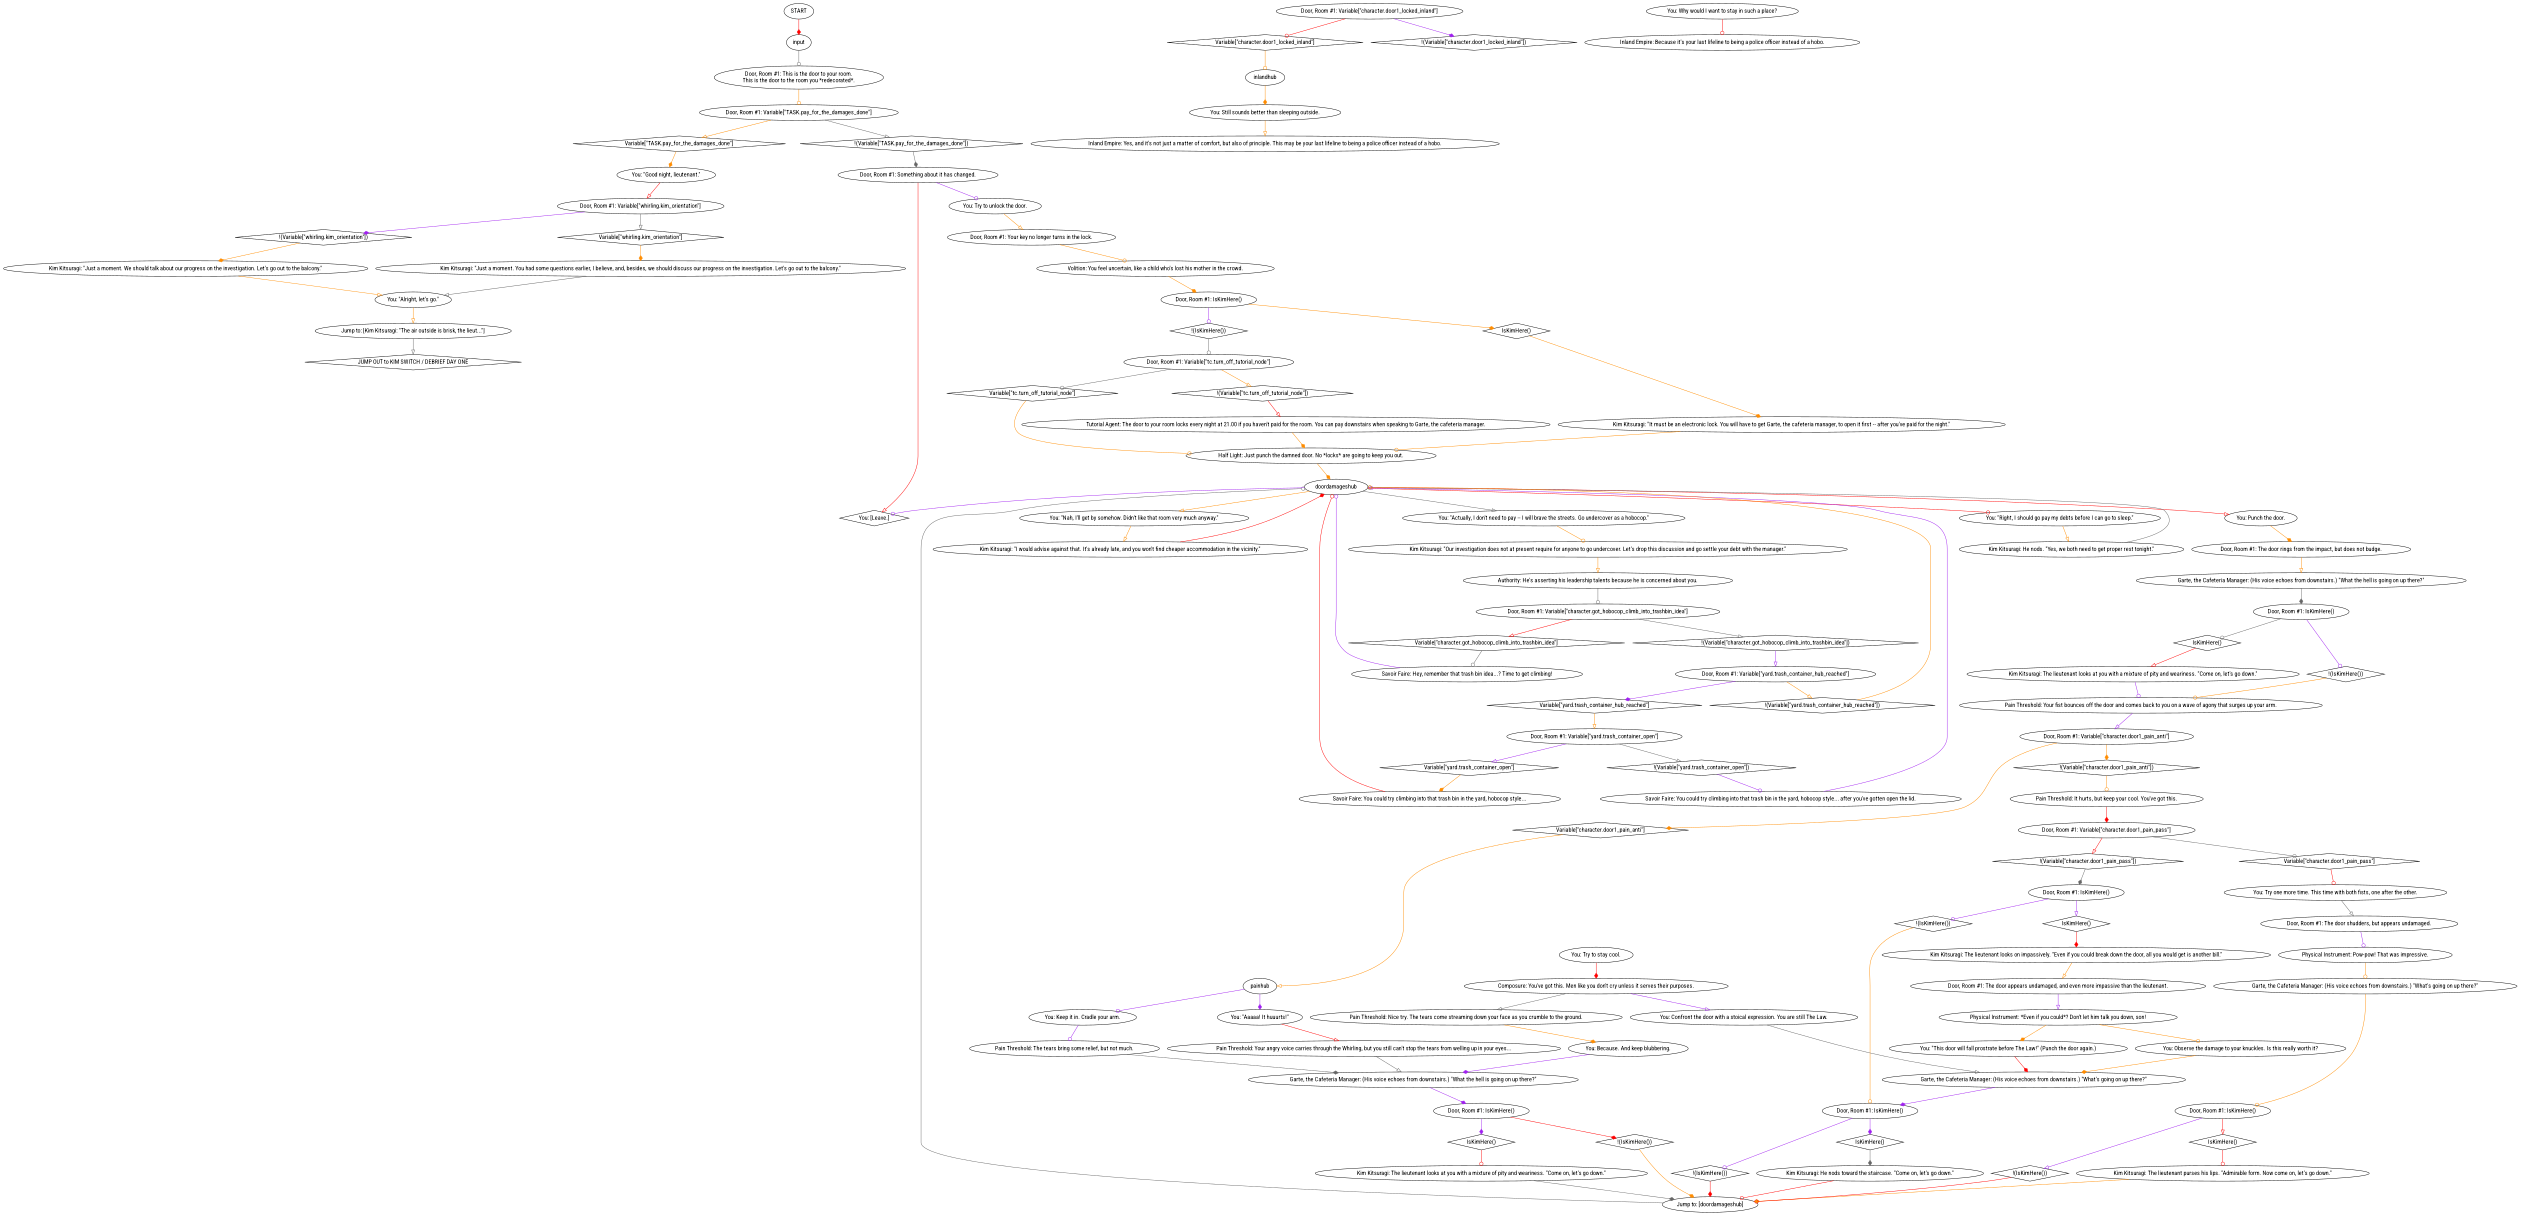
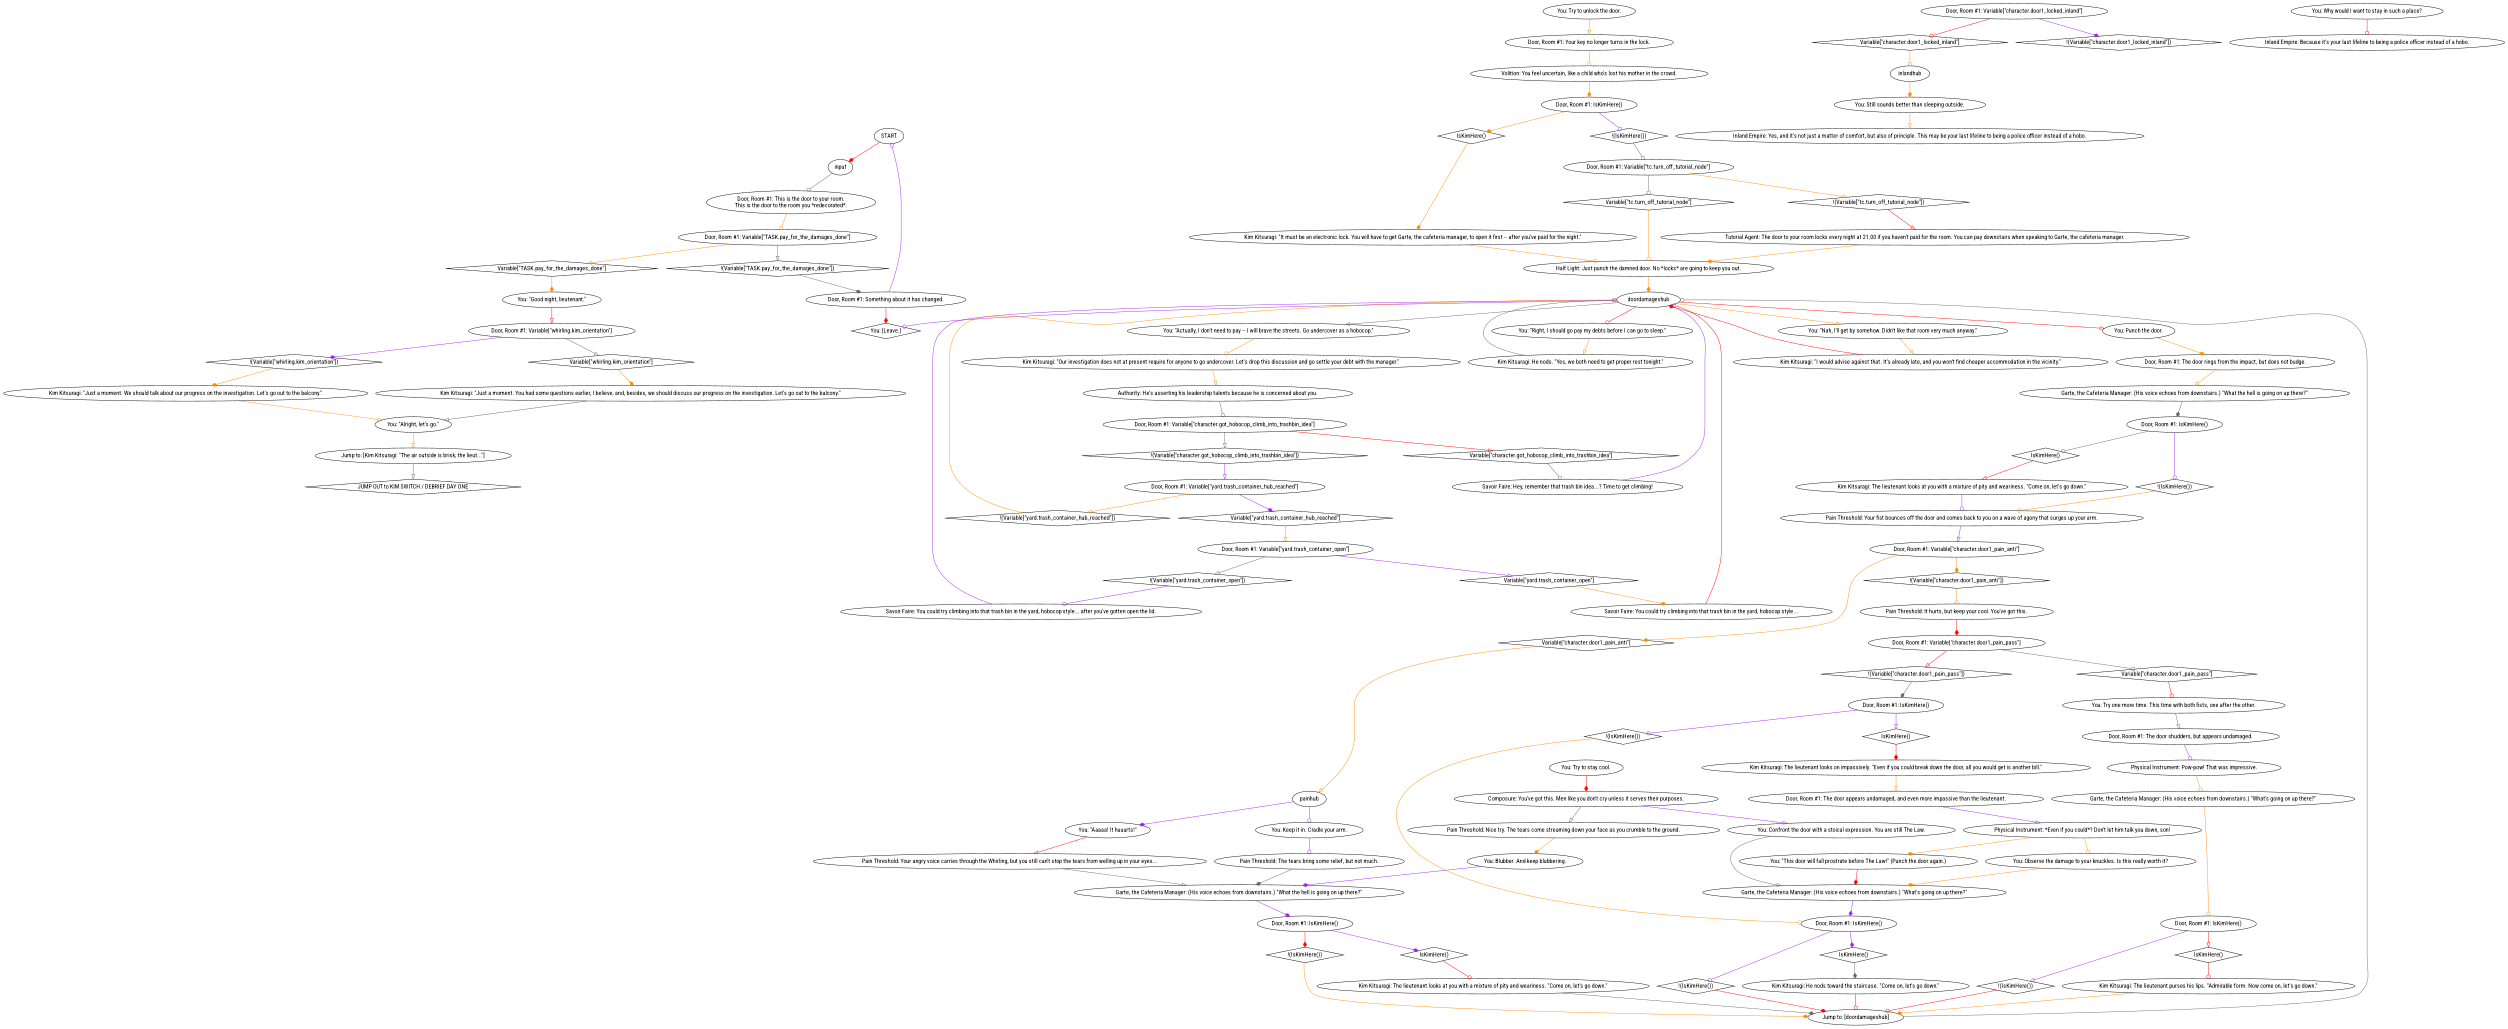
edge "Door, Room #1: Something about it has changed." -> "You: Try to unlock the door.": now "Door, Room #1: Something about it has changed." -> "START"
edge "Door, Room #1: Something about it has changed." -> "You: [Leave.]": arrowhead onormal -> diamond
node "You: Because. And keep blubbering.": label "You: Because. And keep blubbering." -> "You: Blubber. And keep blubbering."
